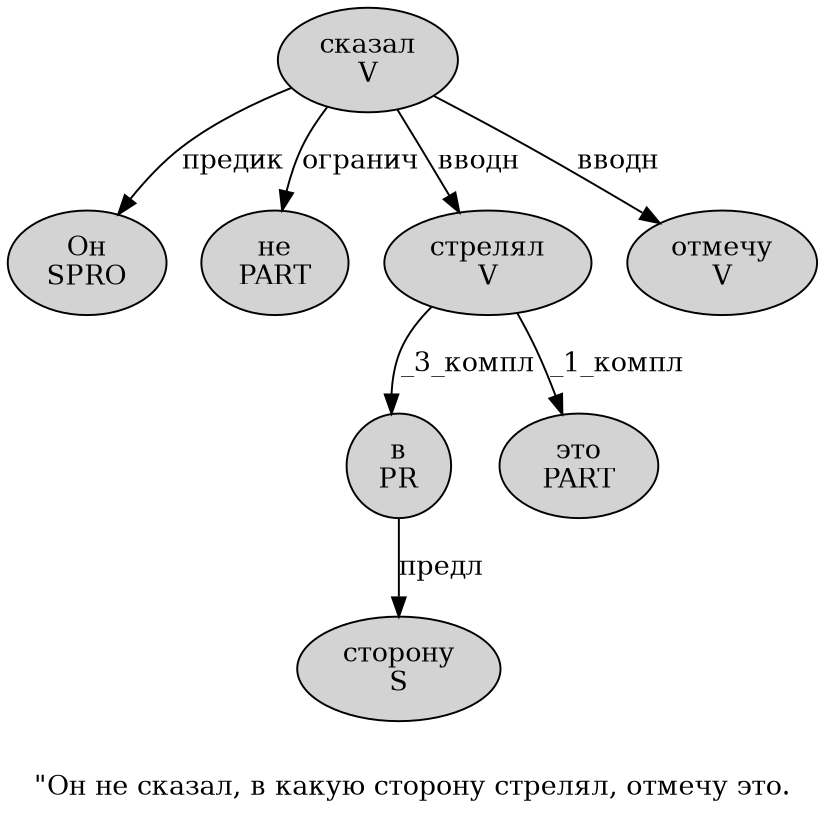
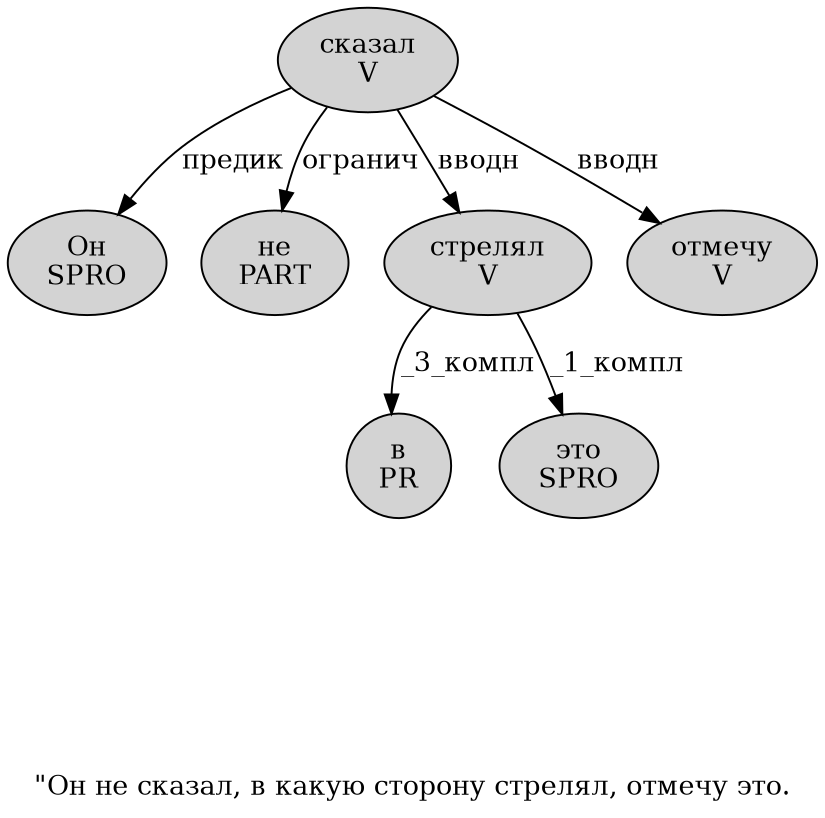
node "это PART": label "это PART" -> "это SPRO"
node "сторону S": removed
